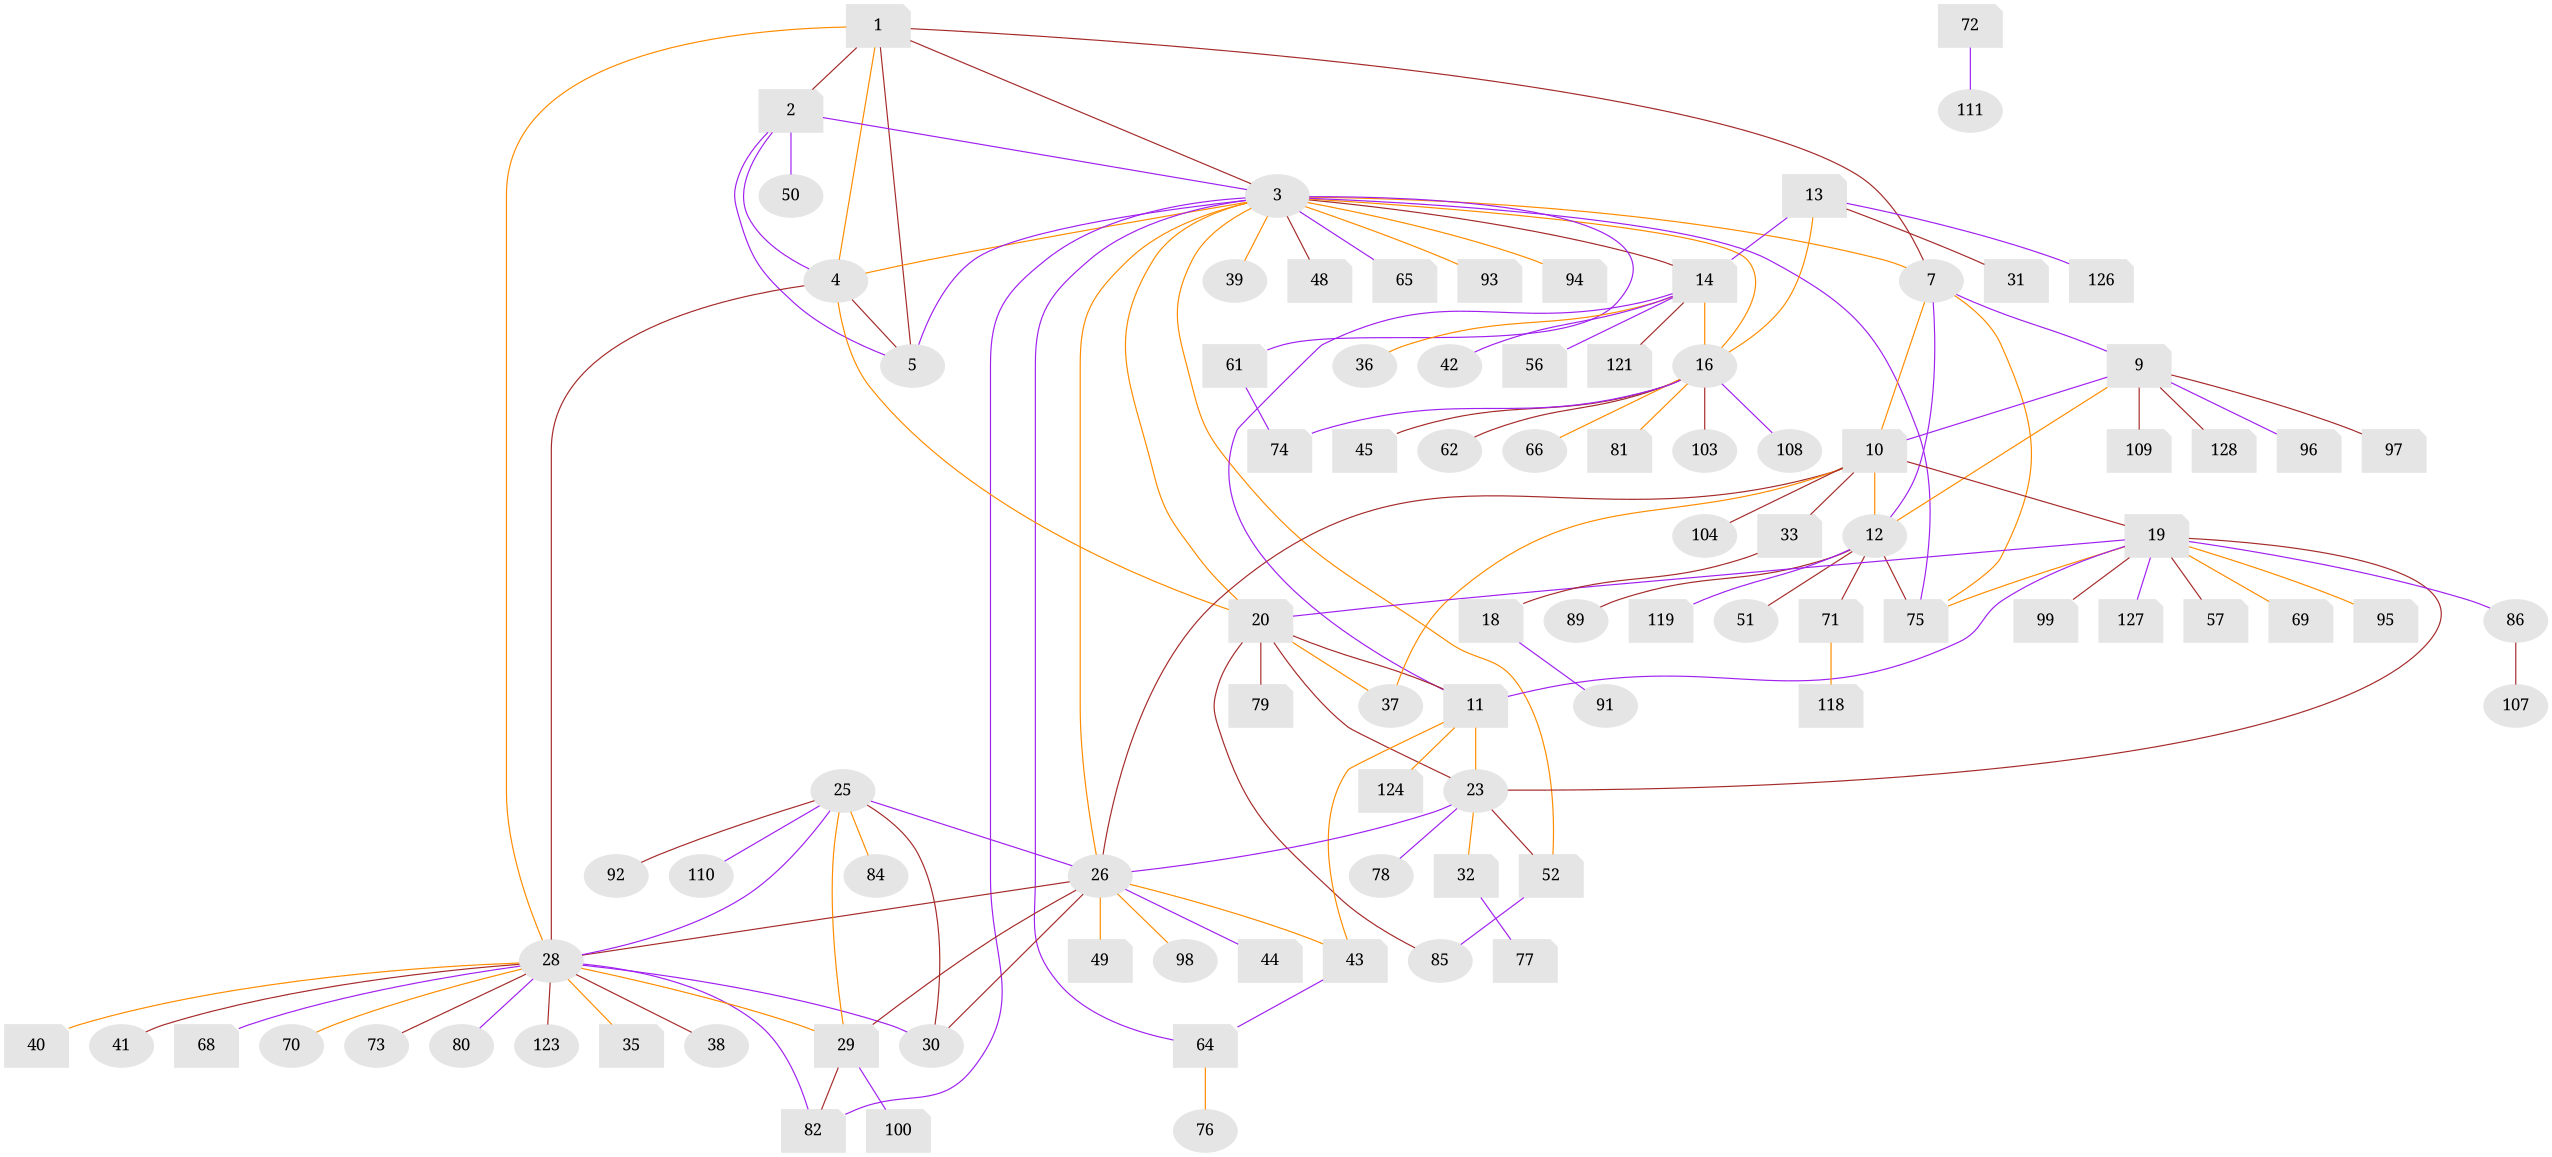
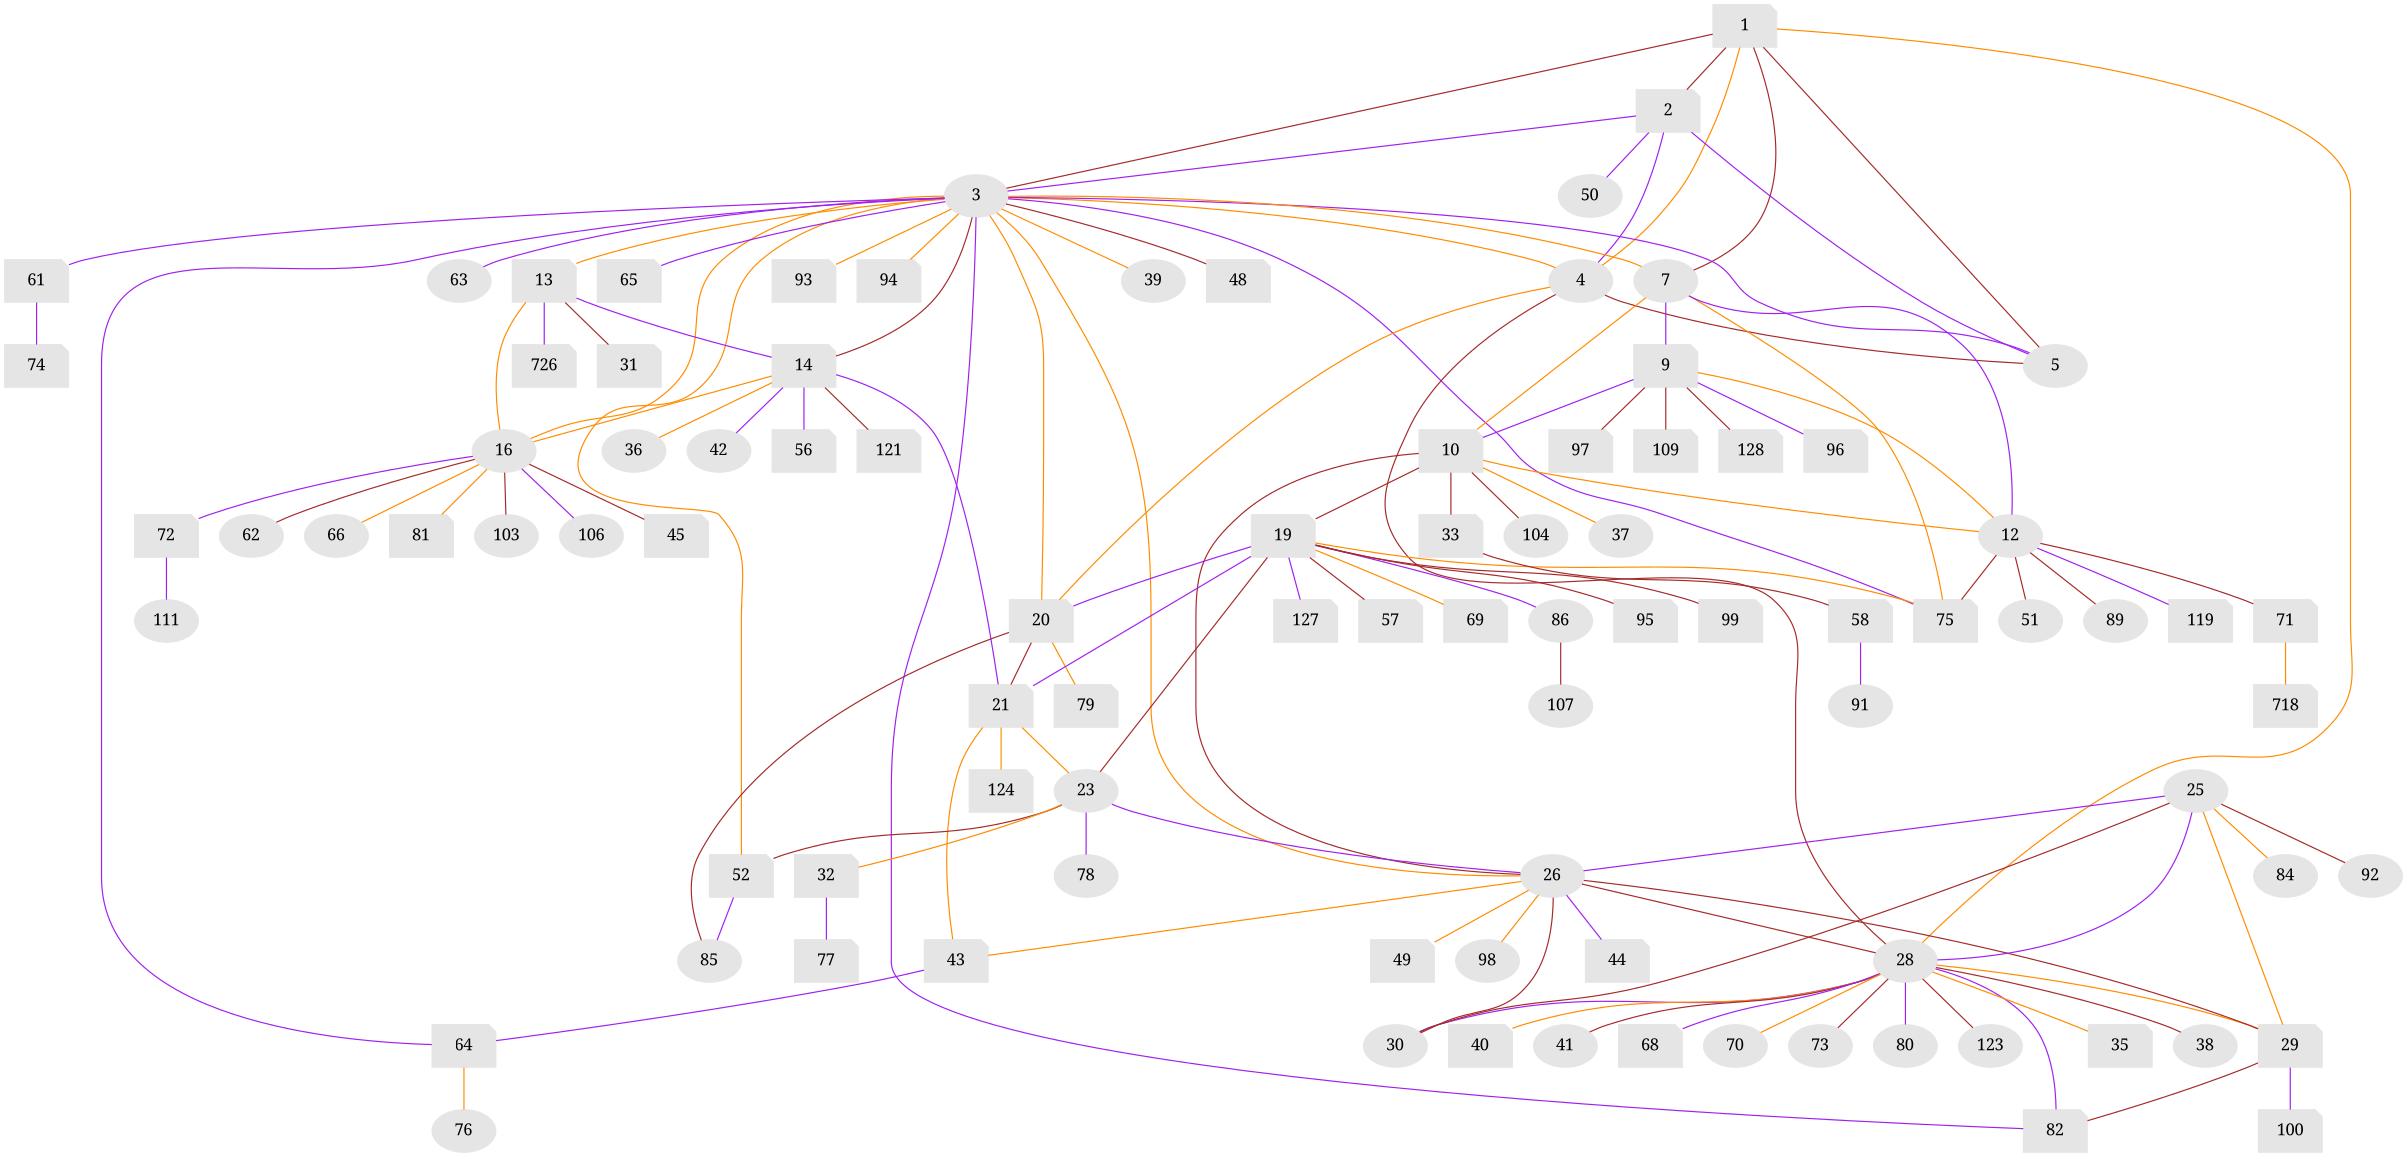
edge "3" -- "13": added
node "63": added
node "126": label "126" -> "726"
edge "16" -- "74": now "16" -- "72"
node "108": label "108" -> "106"
edge "19" -- "95": color darkorange -> brown
node "18": label "18" -> "58"
edge "20" -- "79": color brown -> darkorange
edge "20" -- "37": removed
node "11": label "11" -> "21"
node "118": label "118" -> "718"
edge "20" -- "23": removed
node "110": removed
